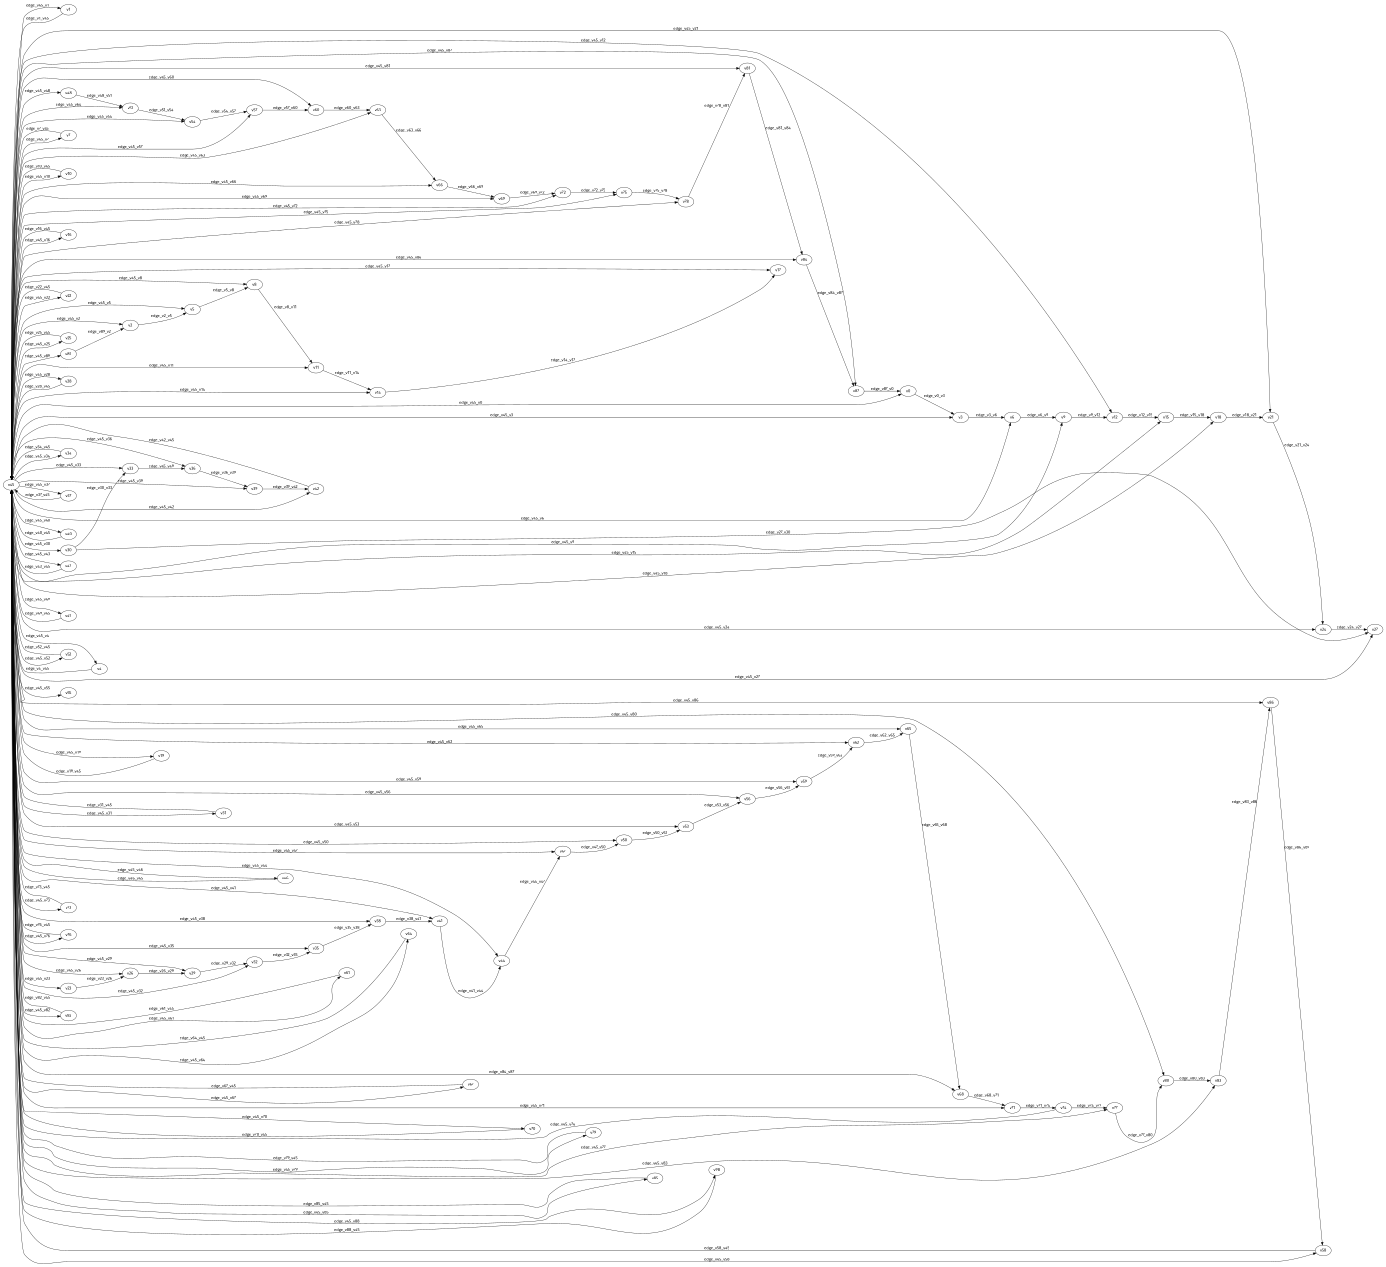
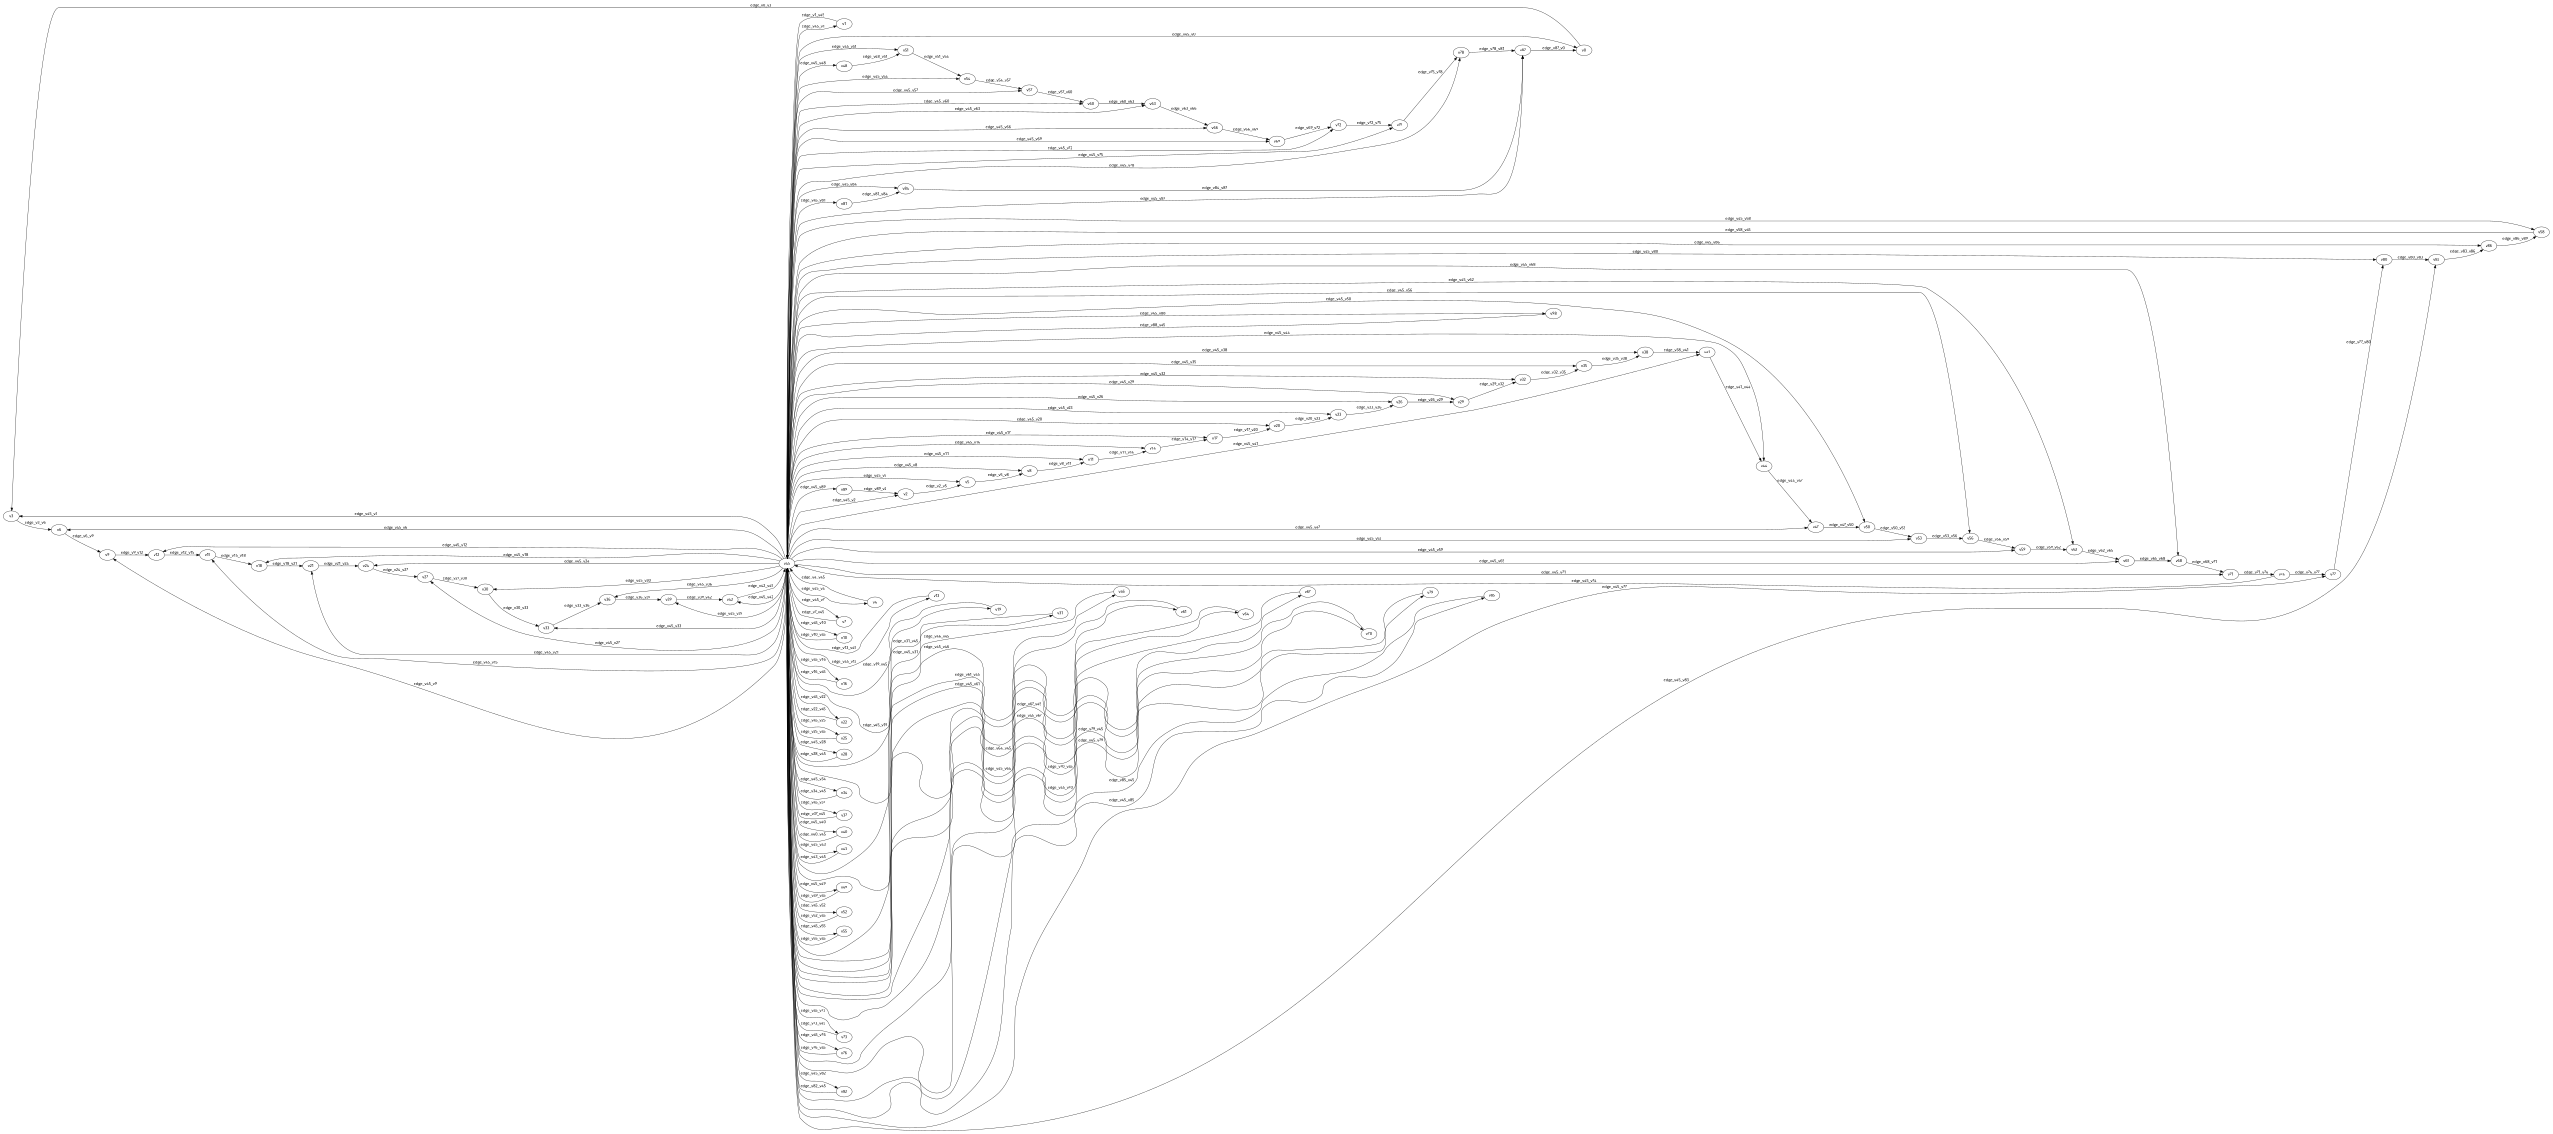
edge "v45" -> "v51": label "edge_v45_v64" -> "edge_v45_v51"
edge "v78" -> "v81": now "v78" -> "v87"
node "v20": added
edge "v33" -> "v36": label "edge_v45_v49" -> "edge_v33_v36"
edge "v30" -> "v27": reversed
node "v13": added
edge "v55" -> "v45": added, label "edge_v55_v45"
edge "v45" -> "v68": label "edge_v84_v87" -> "edge_v45_v68"
